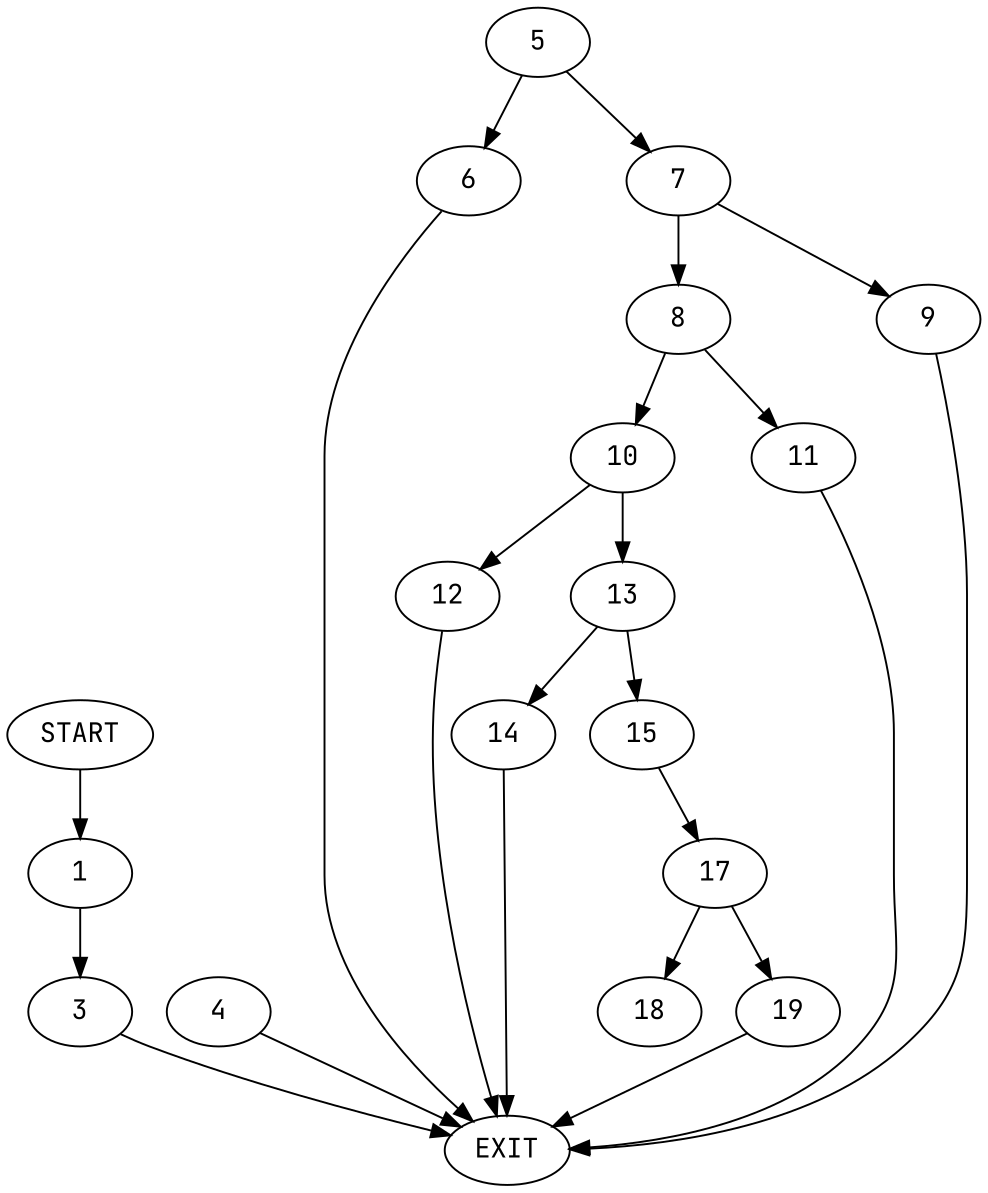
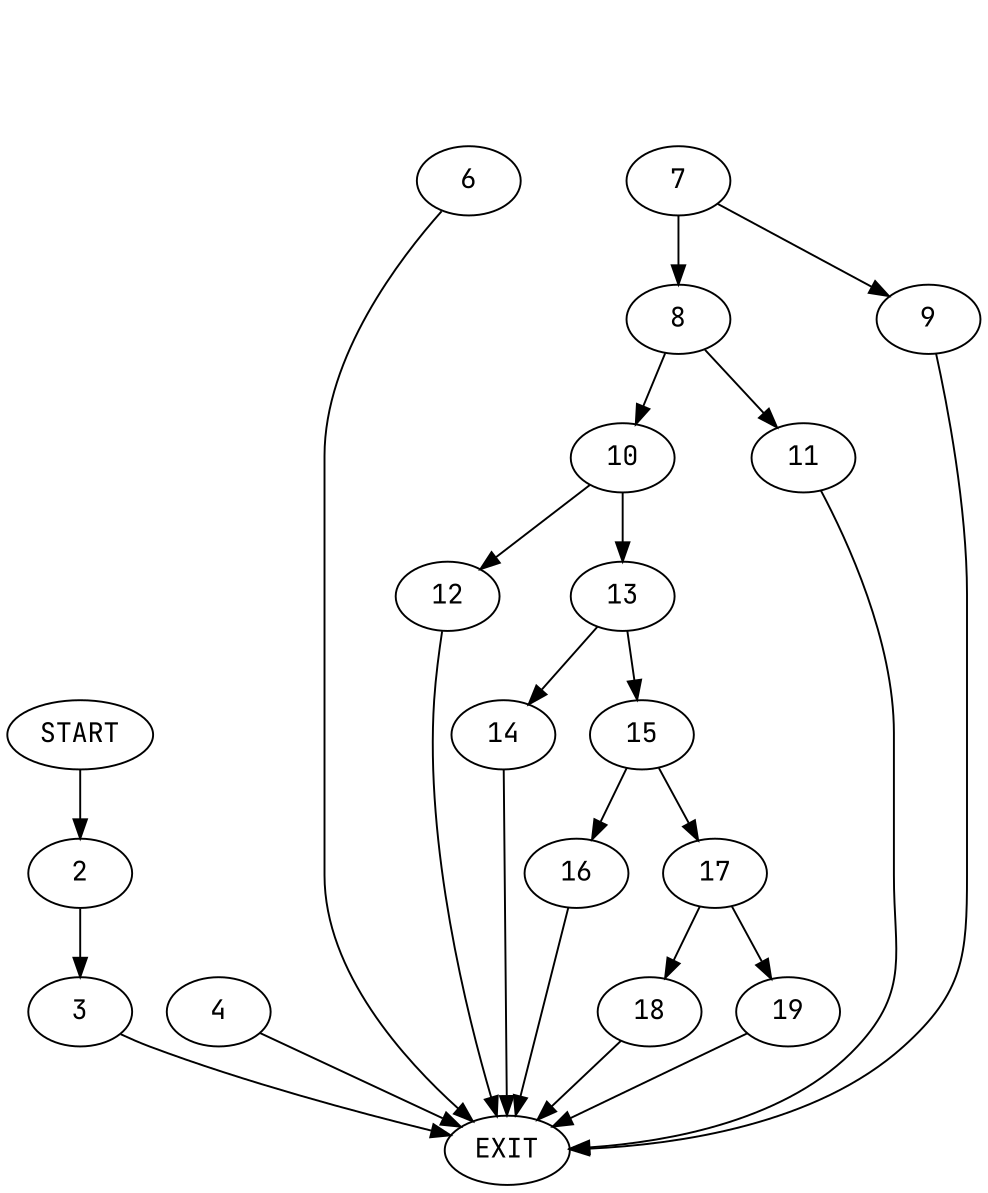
node "5": removed
node "1": label "1" -> "2"
node "16": added
edge "18" -> "EXIT": added
